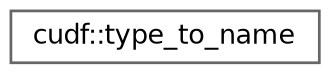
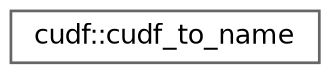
node "cudf::type_to_name": label "cudf::type_to_name" -> "cudf::cudf_to_name"
